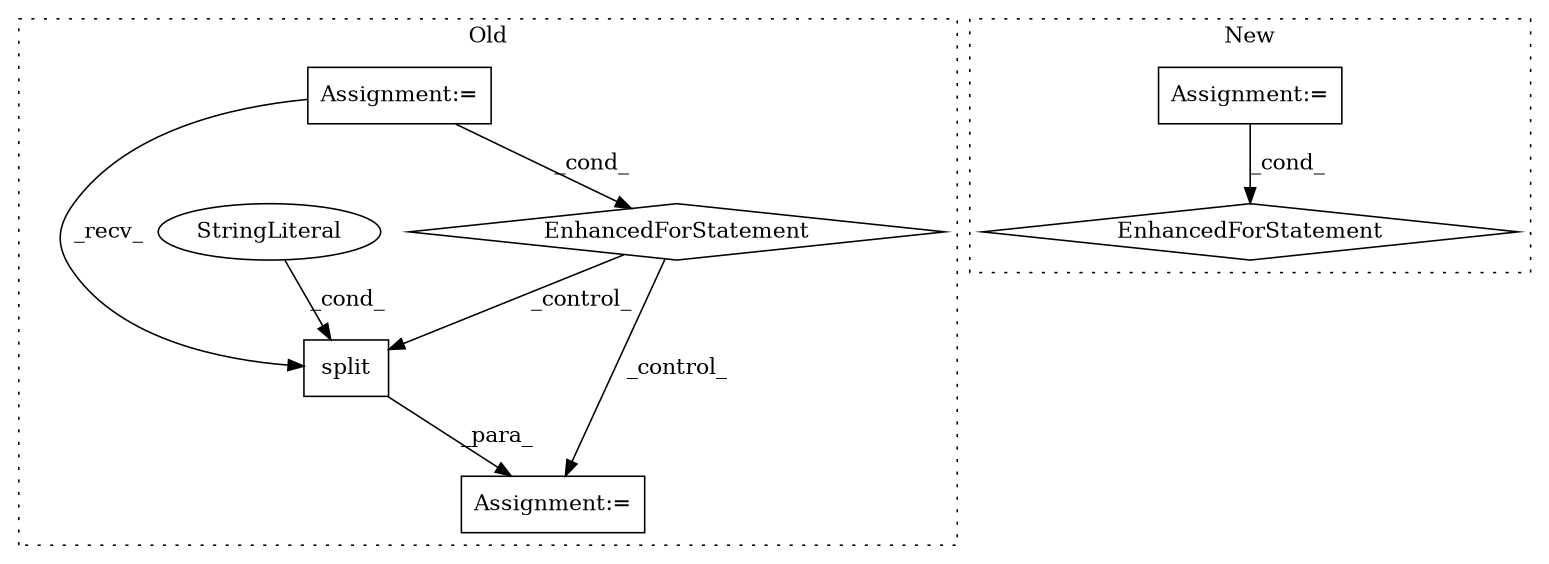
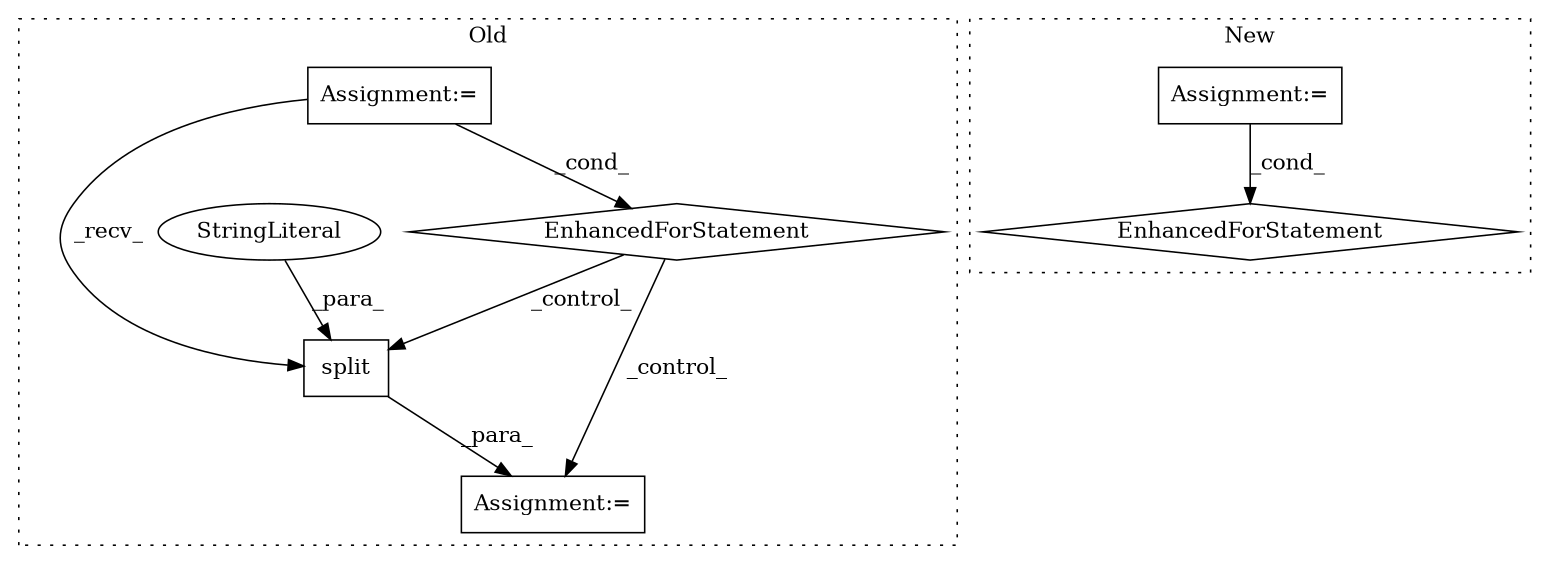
edge "StringLiteral" -> "split": label "_cond_" -> "_para_"
